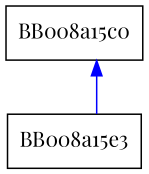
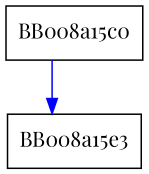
edge "BB008a15e3" -> "BB008a15c0": reversed
